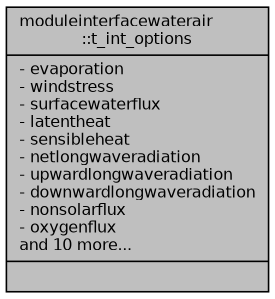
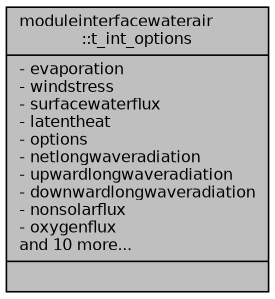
node "moduleinterfacewaterair": text "- sensibleheat" -> "- options"
